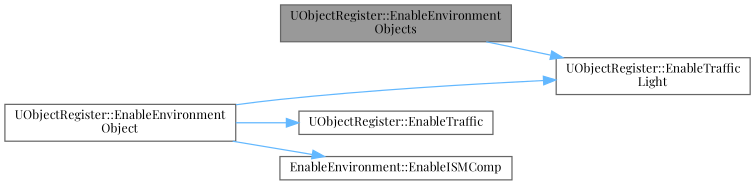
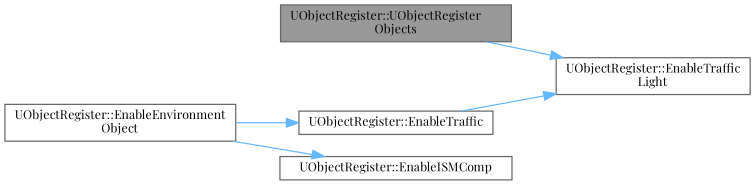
node "UObjectRegister::EnableEnvironment Objects": label "UObjectRegister::EnableEnvironment Objects" -> "UObjectRegister::UObjectRegister Objects"
edge "UObjectRegister::EnableEnvironment Object" -> "UObjectRegister::EnableTraffic Light": now "UObjectRegister::EnableTraffic" -> "UObjectRegister::EnableTraffic Light"
node "EnableEnvironment::EnableISMComp": label "EnableEnvironment::EnableISMComp" -> "UObjectRegister::EnableISMComp"
